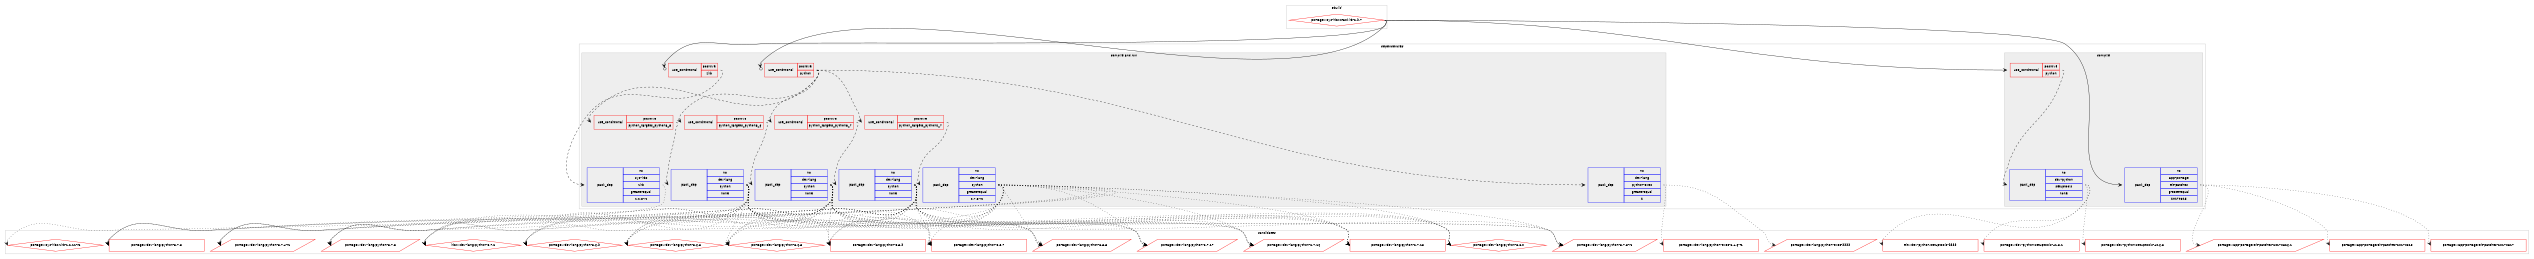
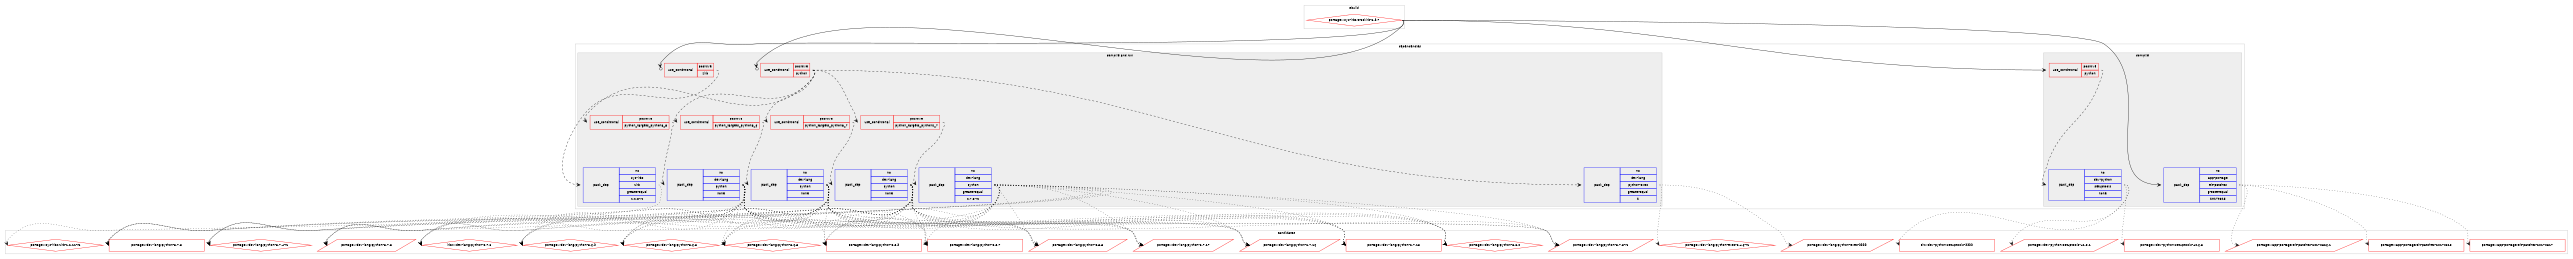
node "portage://dev-lang/python-3.7.4-r1": shape parallelogram -> diamond
node "portage://dev-lang/python-exec-2.4.6-r1": shape box -> diamond
node "portage://dev-python/setuptools-41.5.1": shape box -> parallelogram
